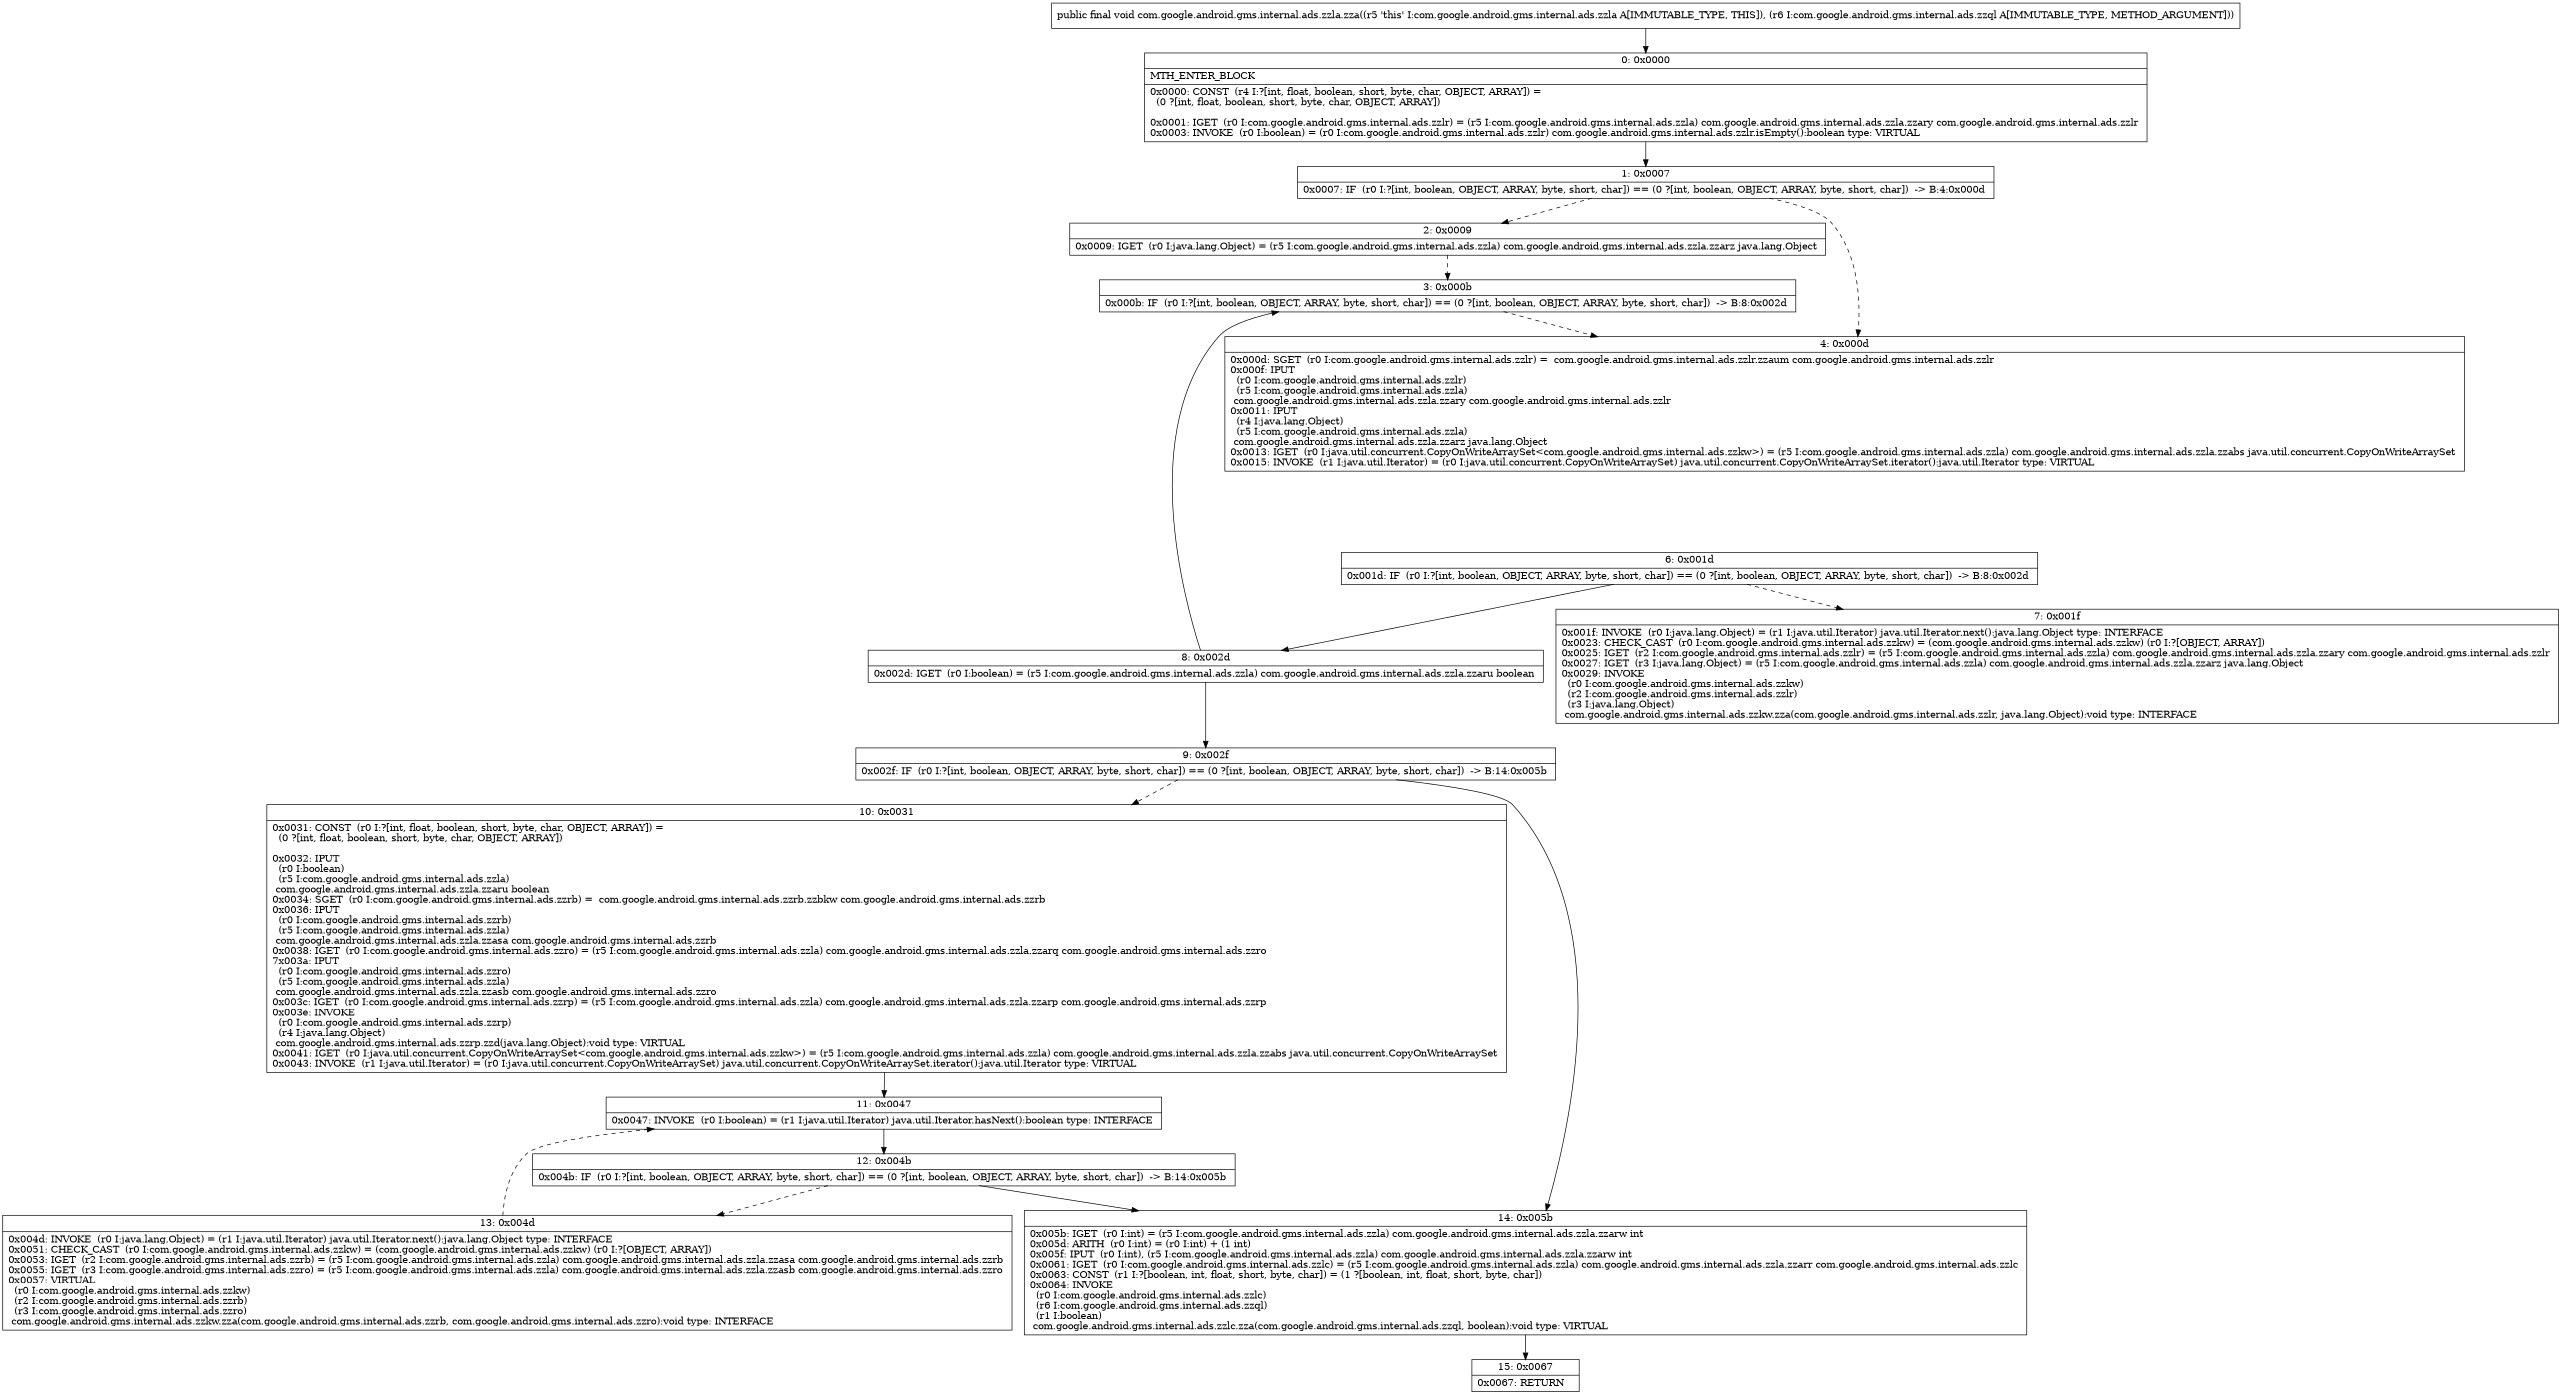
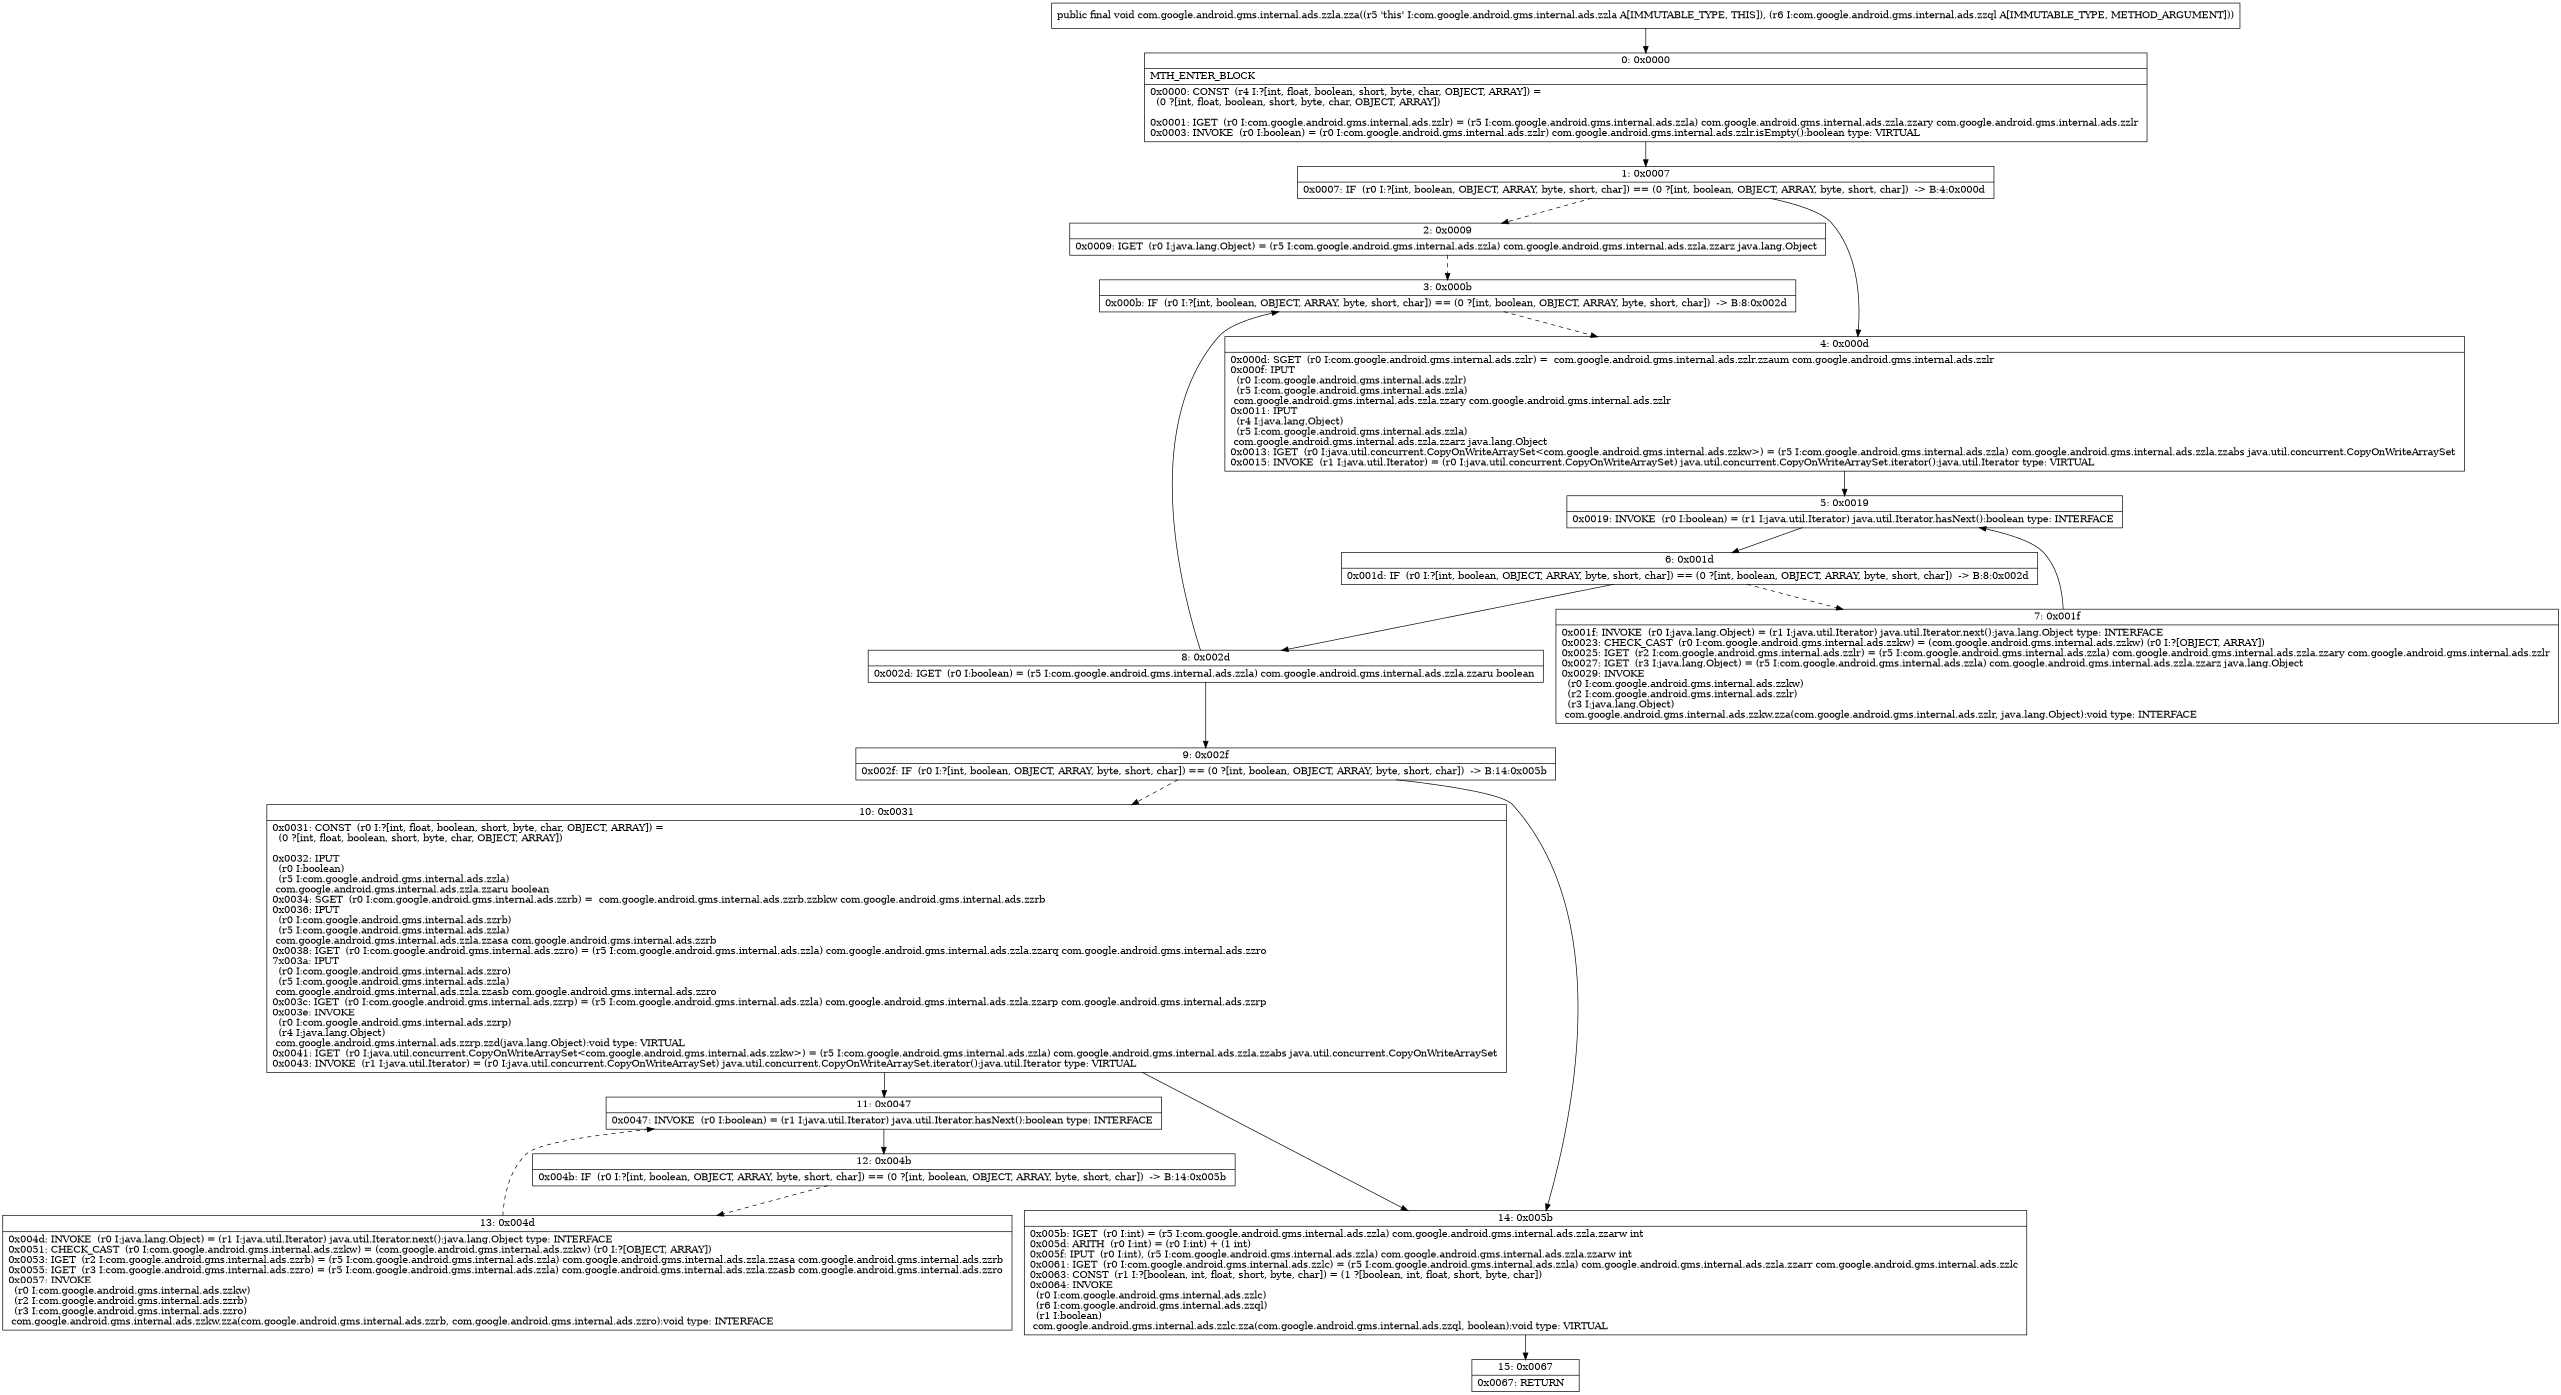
edge "1: 0x0007" -> "4: 0x000d": style dashed -> solid
node "5: 0x0019": added
edge "12: 0x004b" -> "14: 0x005b": now "10: 0x0031" -> "14: 0x005b"
node "13: 0x004d": text "0x0057: VIRTUAL" -> "0x0057: INVOKE"
